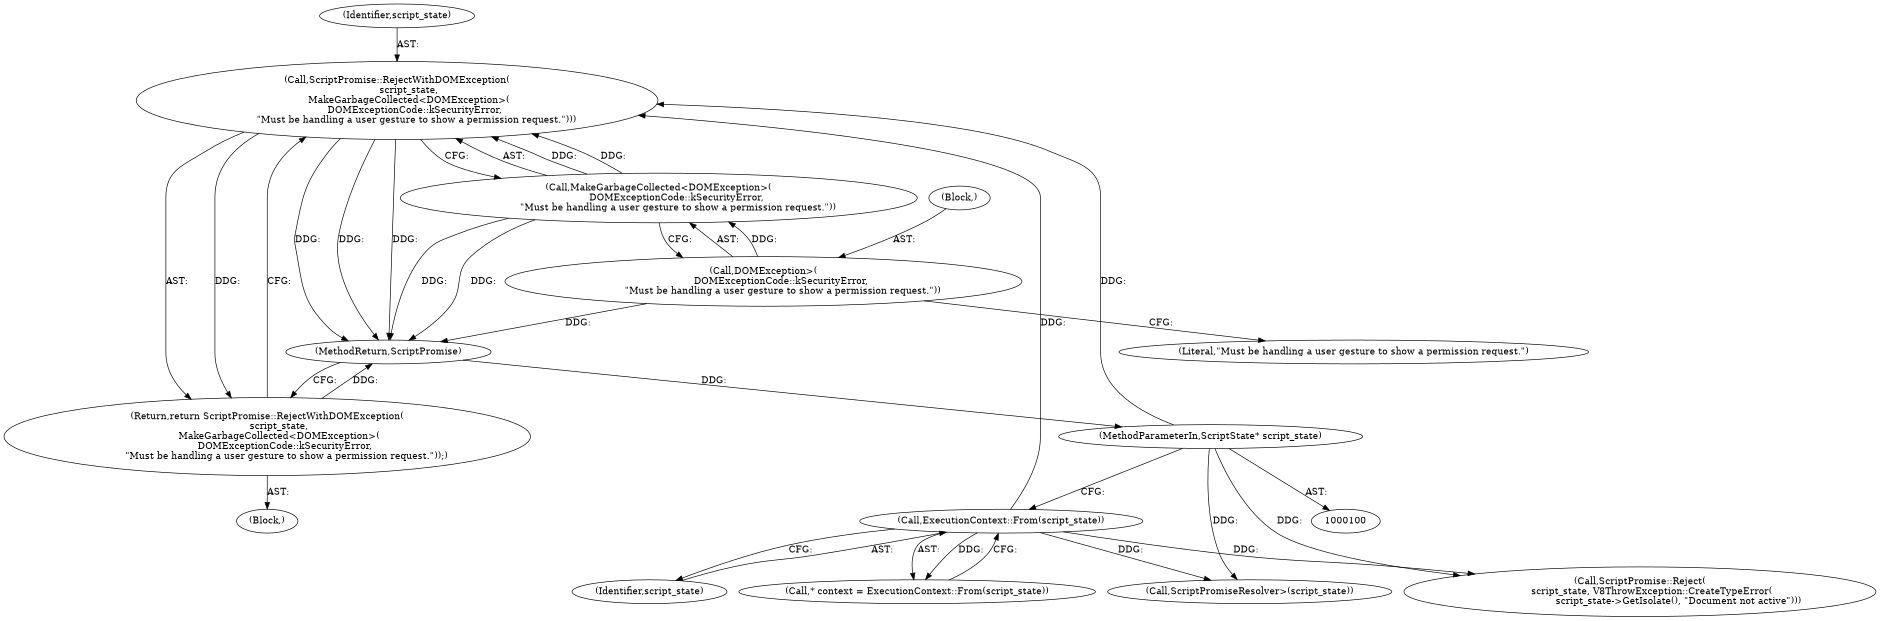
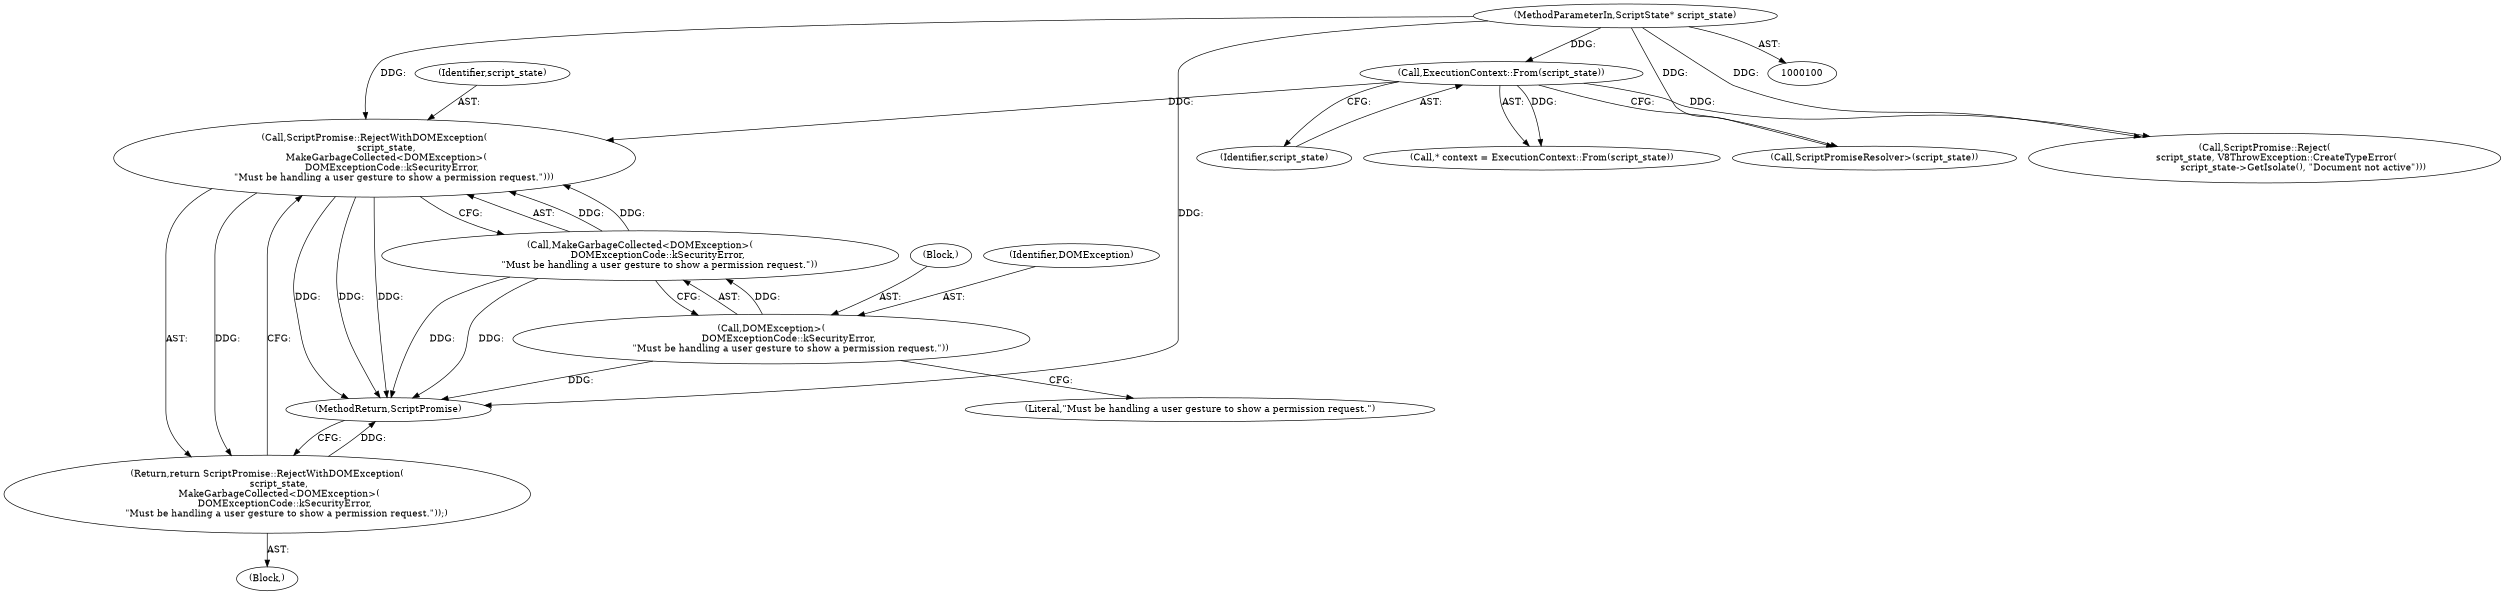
node "(Identifier,DOMException)": added
edge "(MethodReturn,ScriptPromise)" -> "(MethodParameterIn,ScriptState* script_state)": reversed
edge "(MethodParameterIn,ScriptState* script_state)" -> "(Call,ExecutionContext::From(script_state))": label "CFG: " -> "DDG: "
edge "(Call,ExecutionContext::From(script_state))" -> "(Call,ScriptPromiseResolver>(script_state))": label "DDG: " -> "CFG: "
edge "(Call,* context = ExecutionContext::From(script_state))" -> "(Call,ExecutionContext::From(script_state))": removed, label "CFG:"
